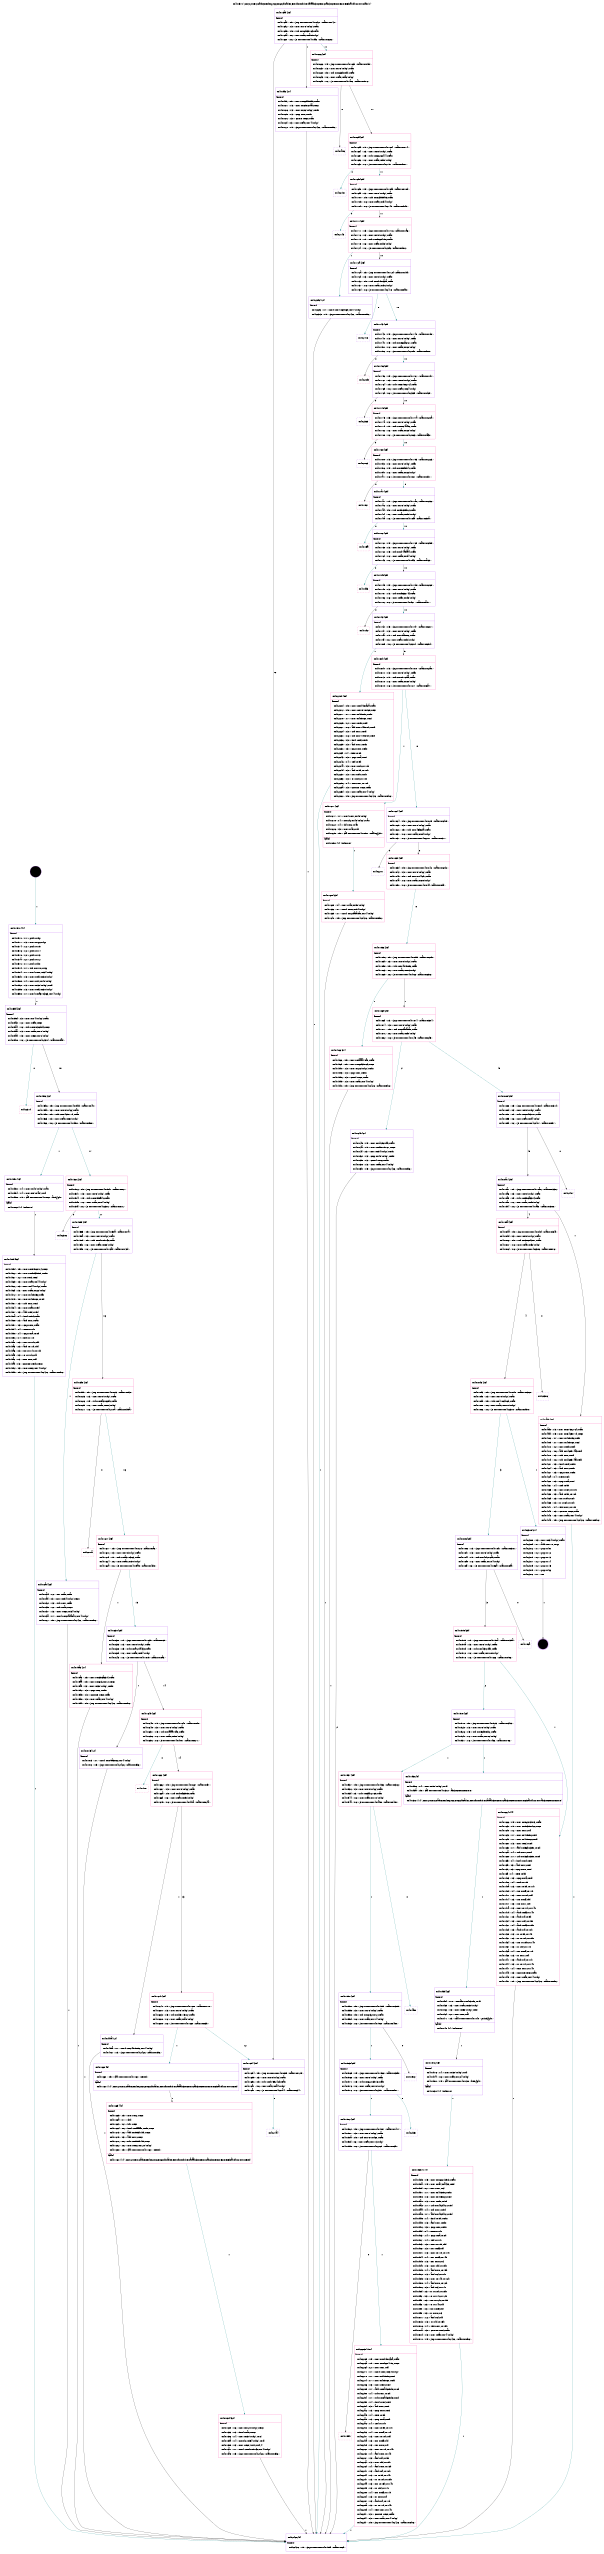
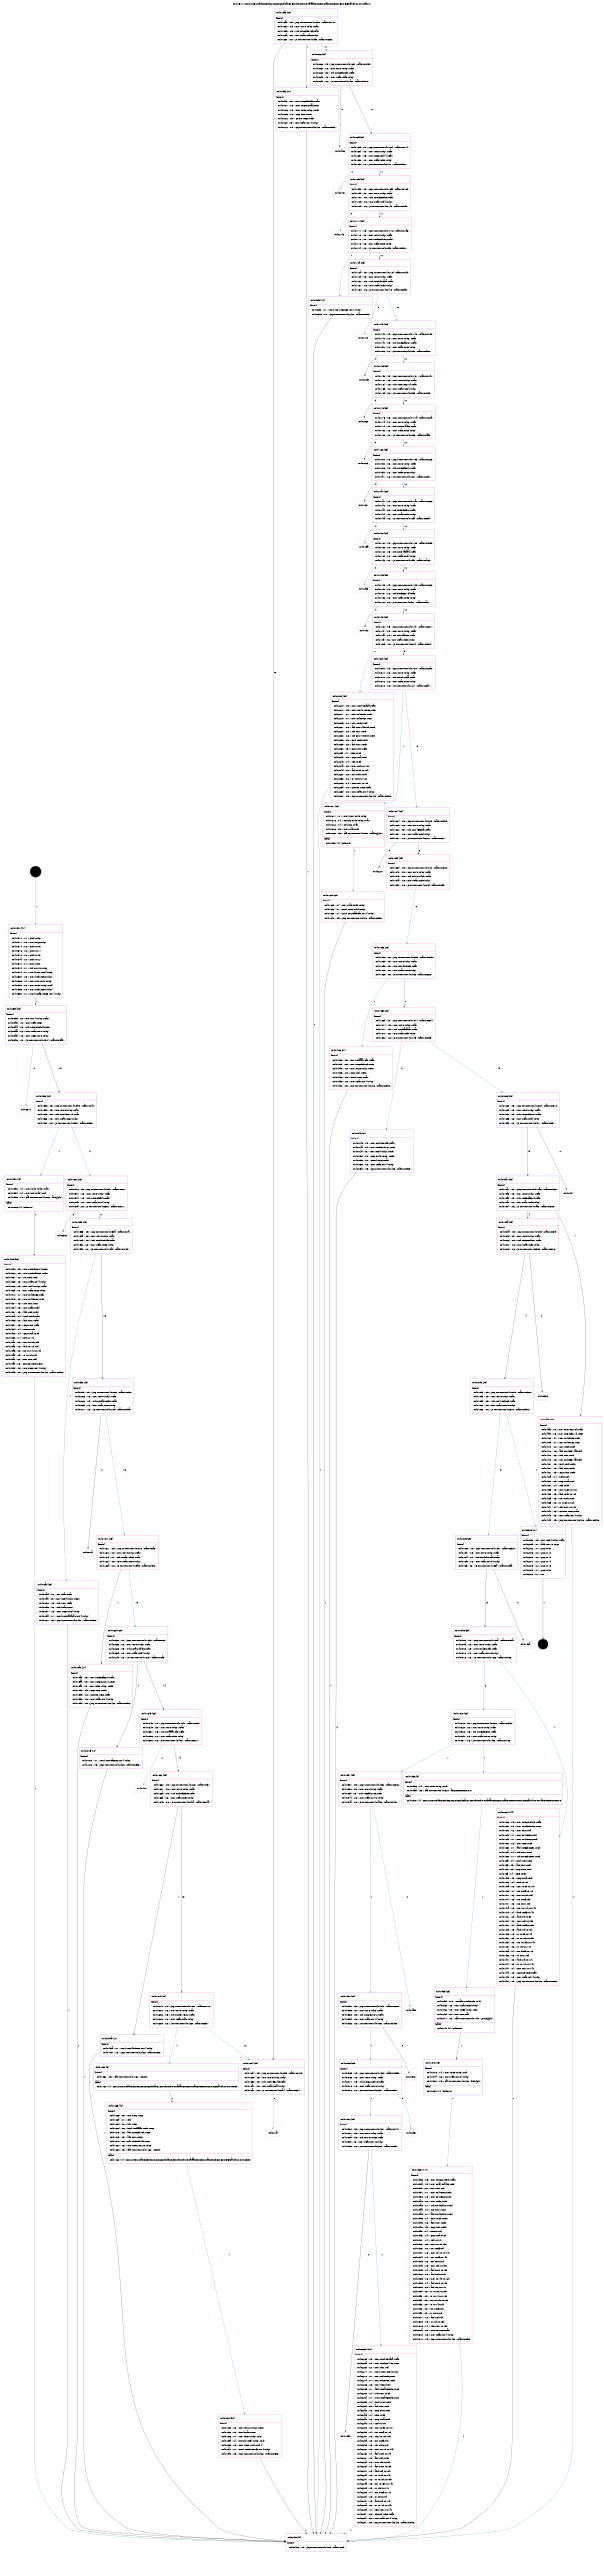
edge "0x40178e [25]" -> "0x4017a7 [25]": label " 0" -> " 10"
